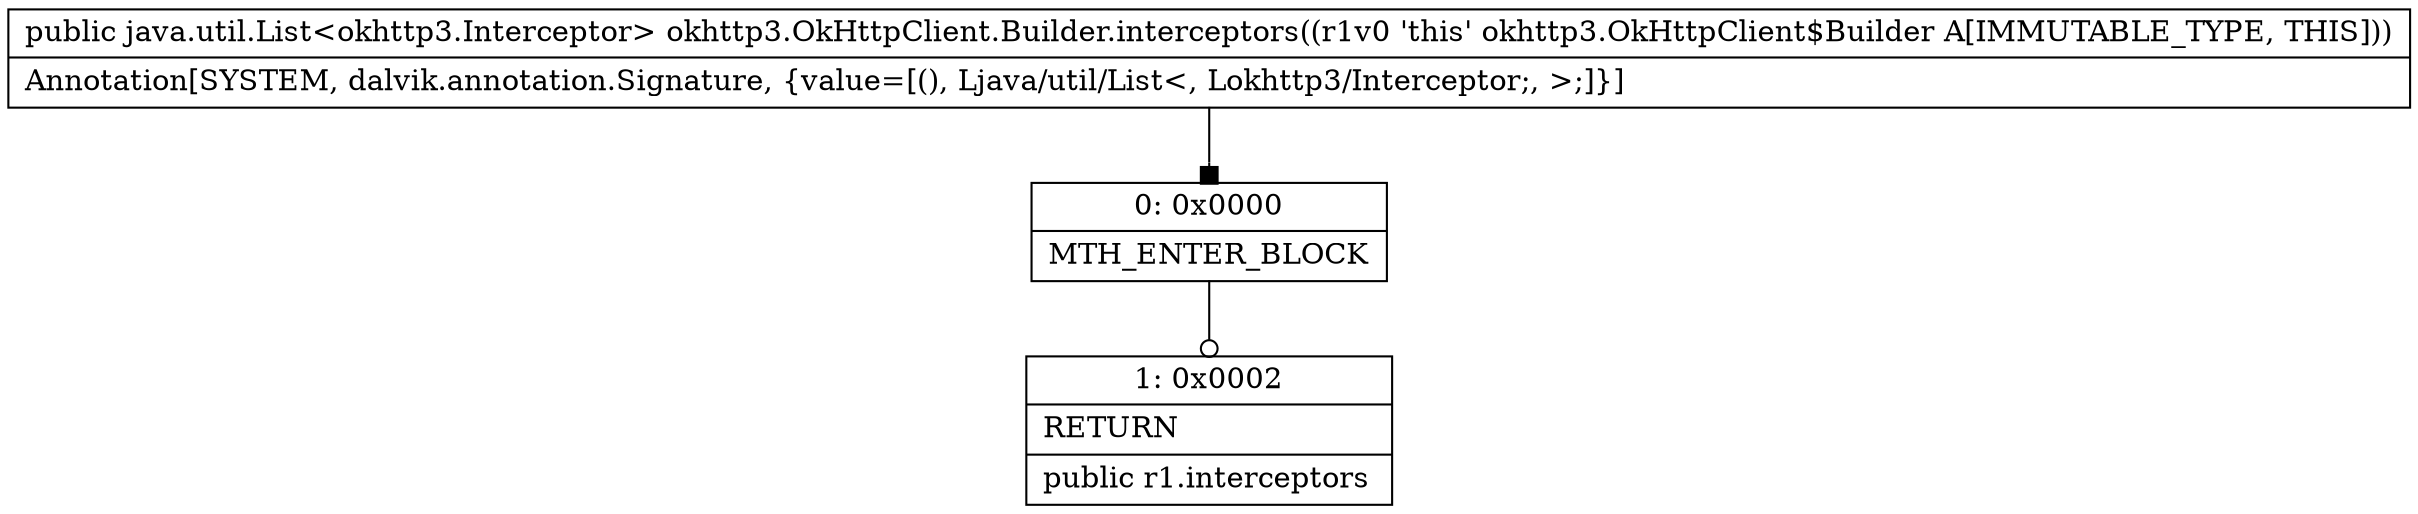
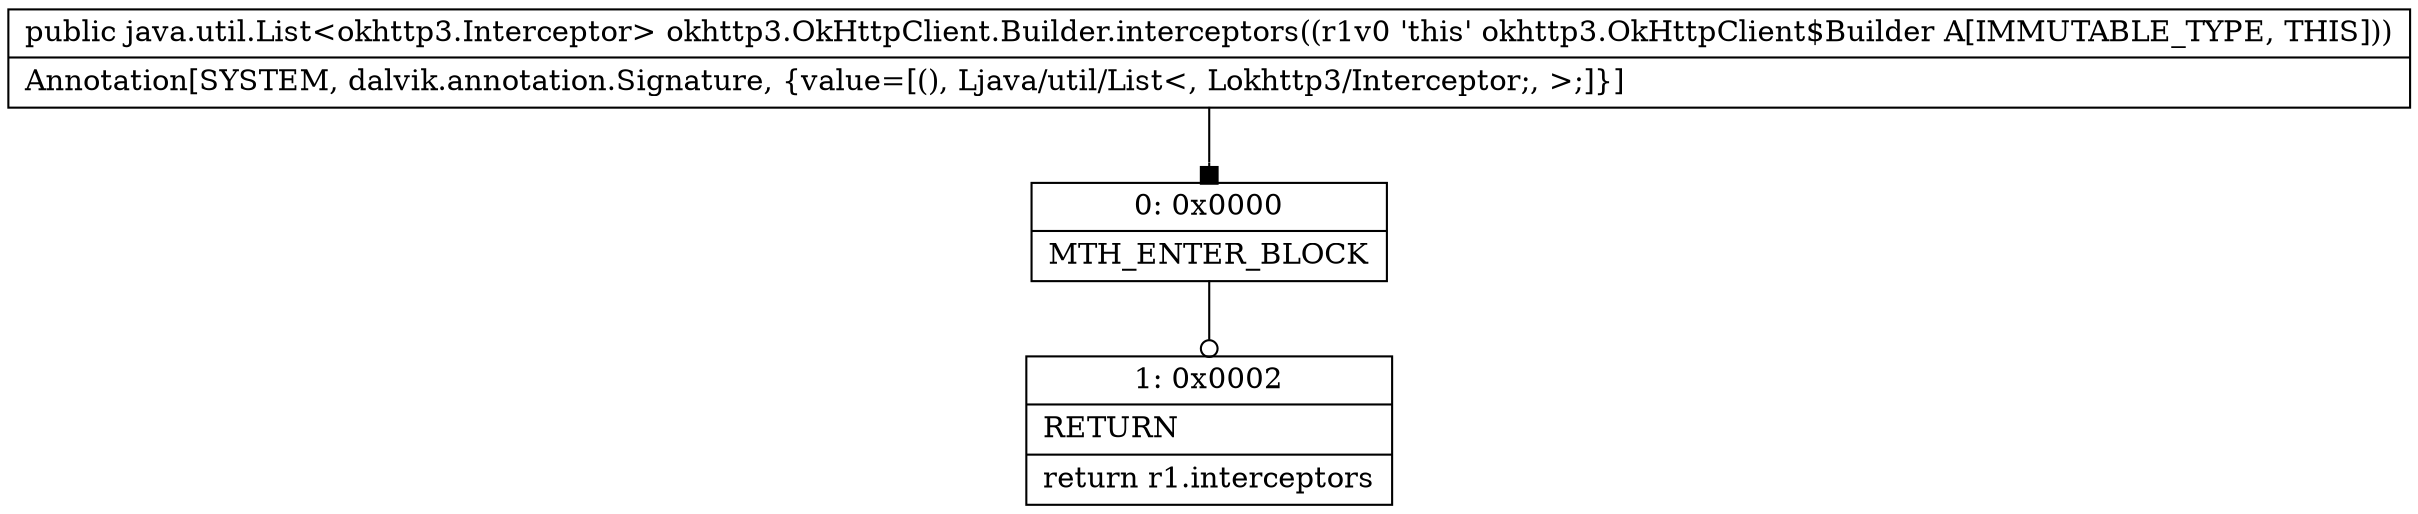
node "1: 0x0002": text "public r1.interceptors" -> "return r1.interceptors"
